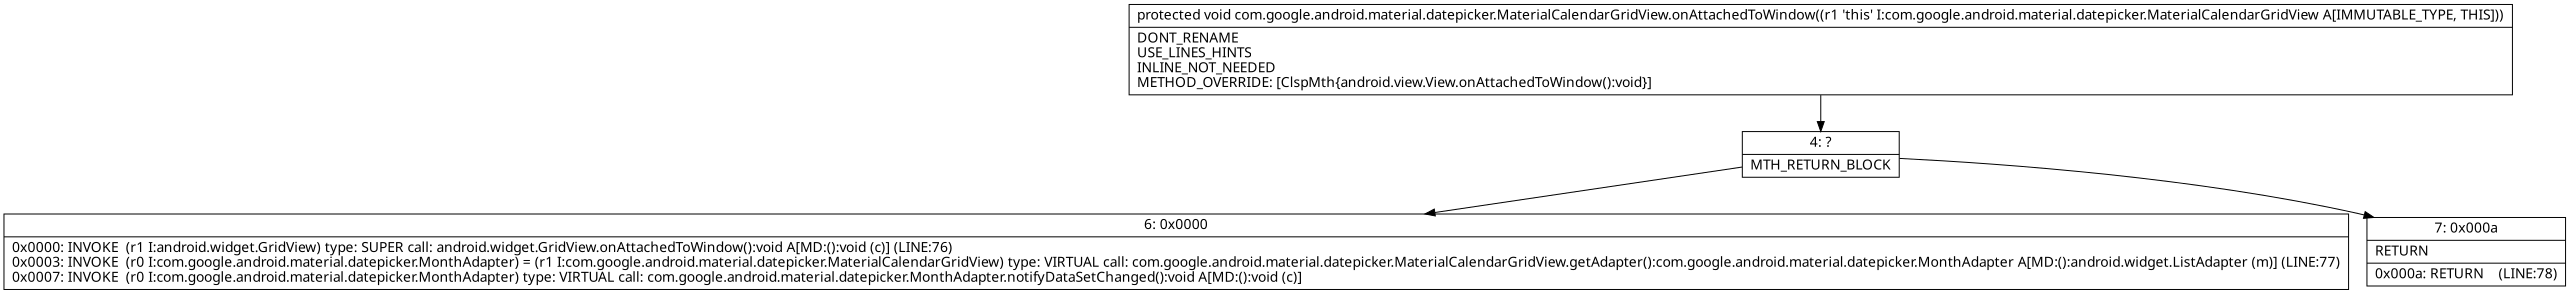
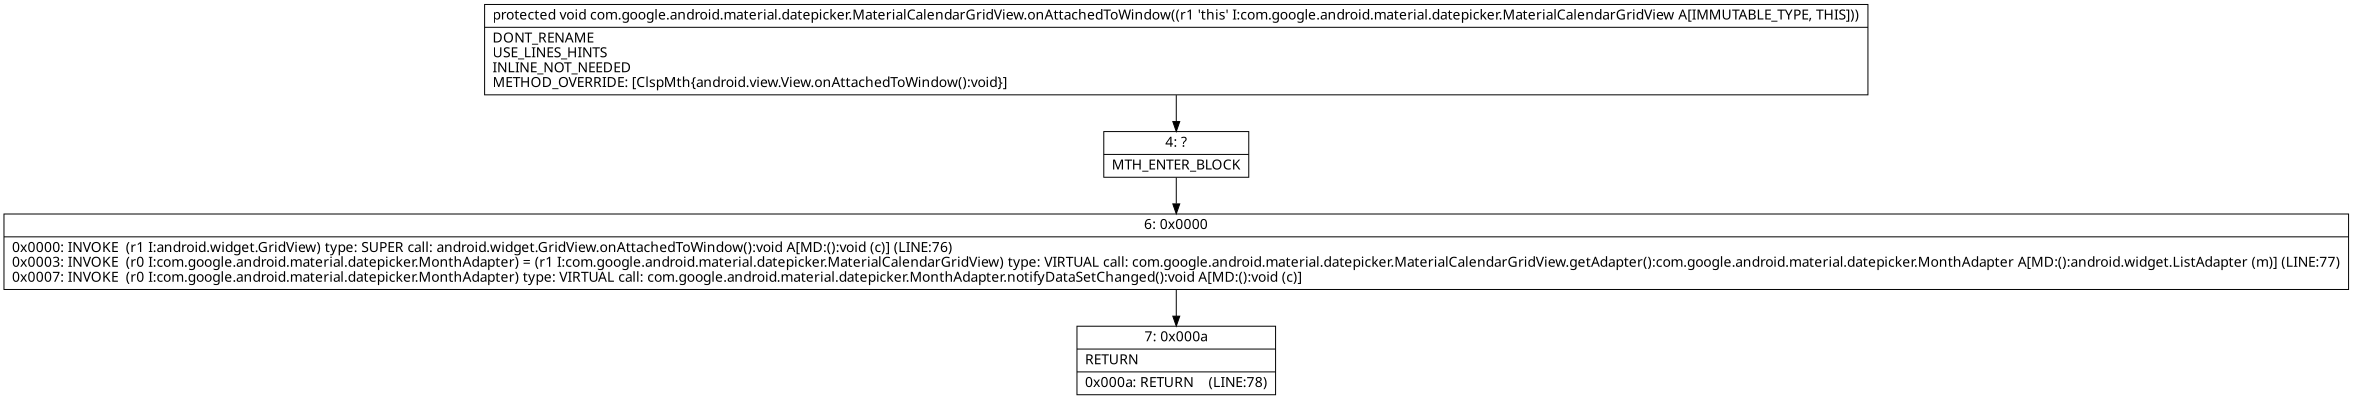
node "4: ?": text "MTH_RETURN_BLOCK" -> "MTH_ENTER_BLOCK"
edge "4: ?" -> "7: 0x000a": now "6: 0x0000" -> "7: 0x000a"
